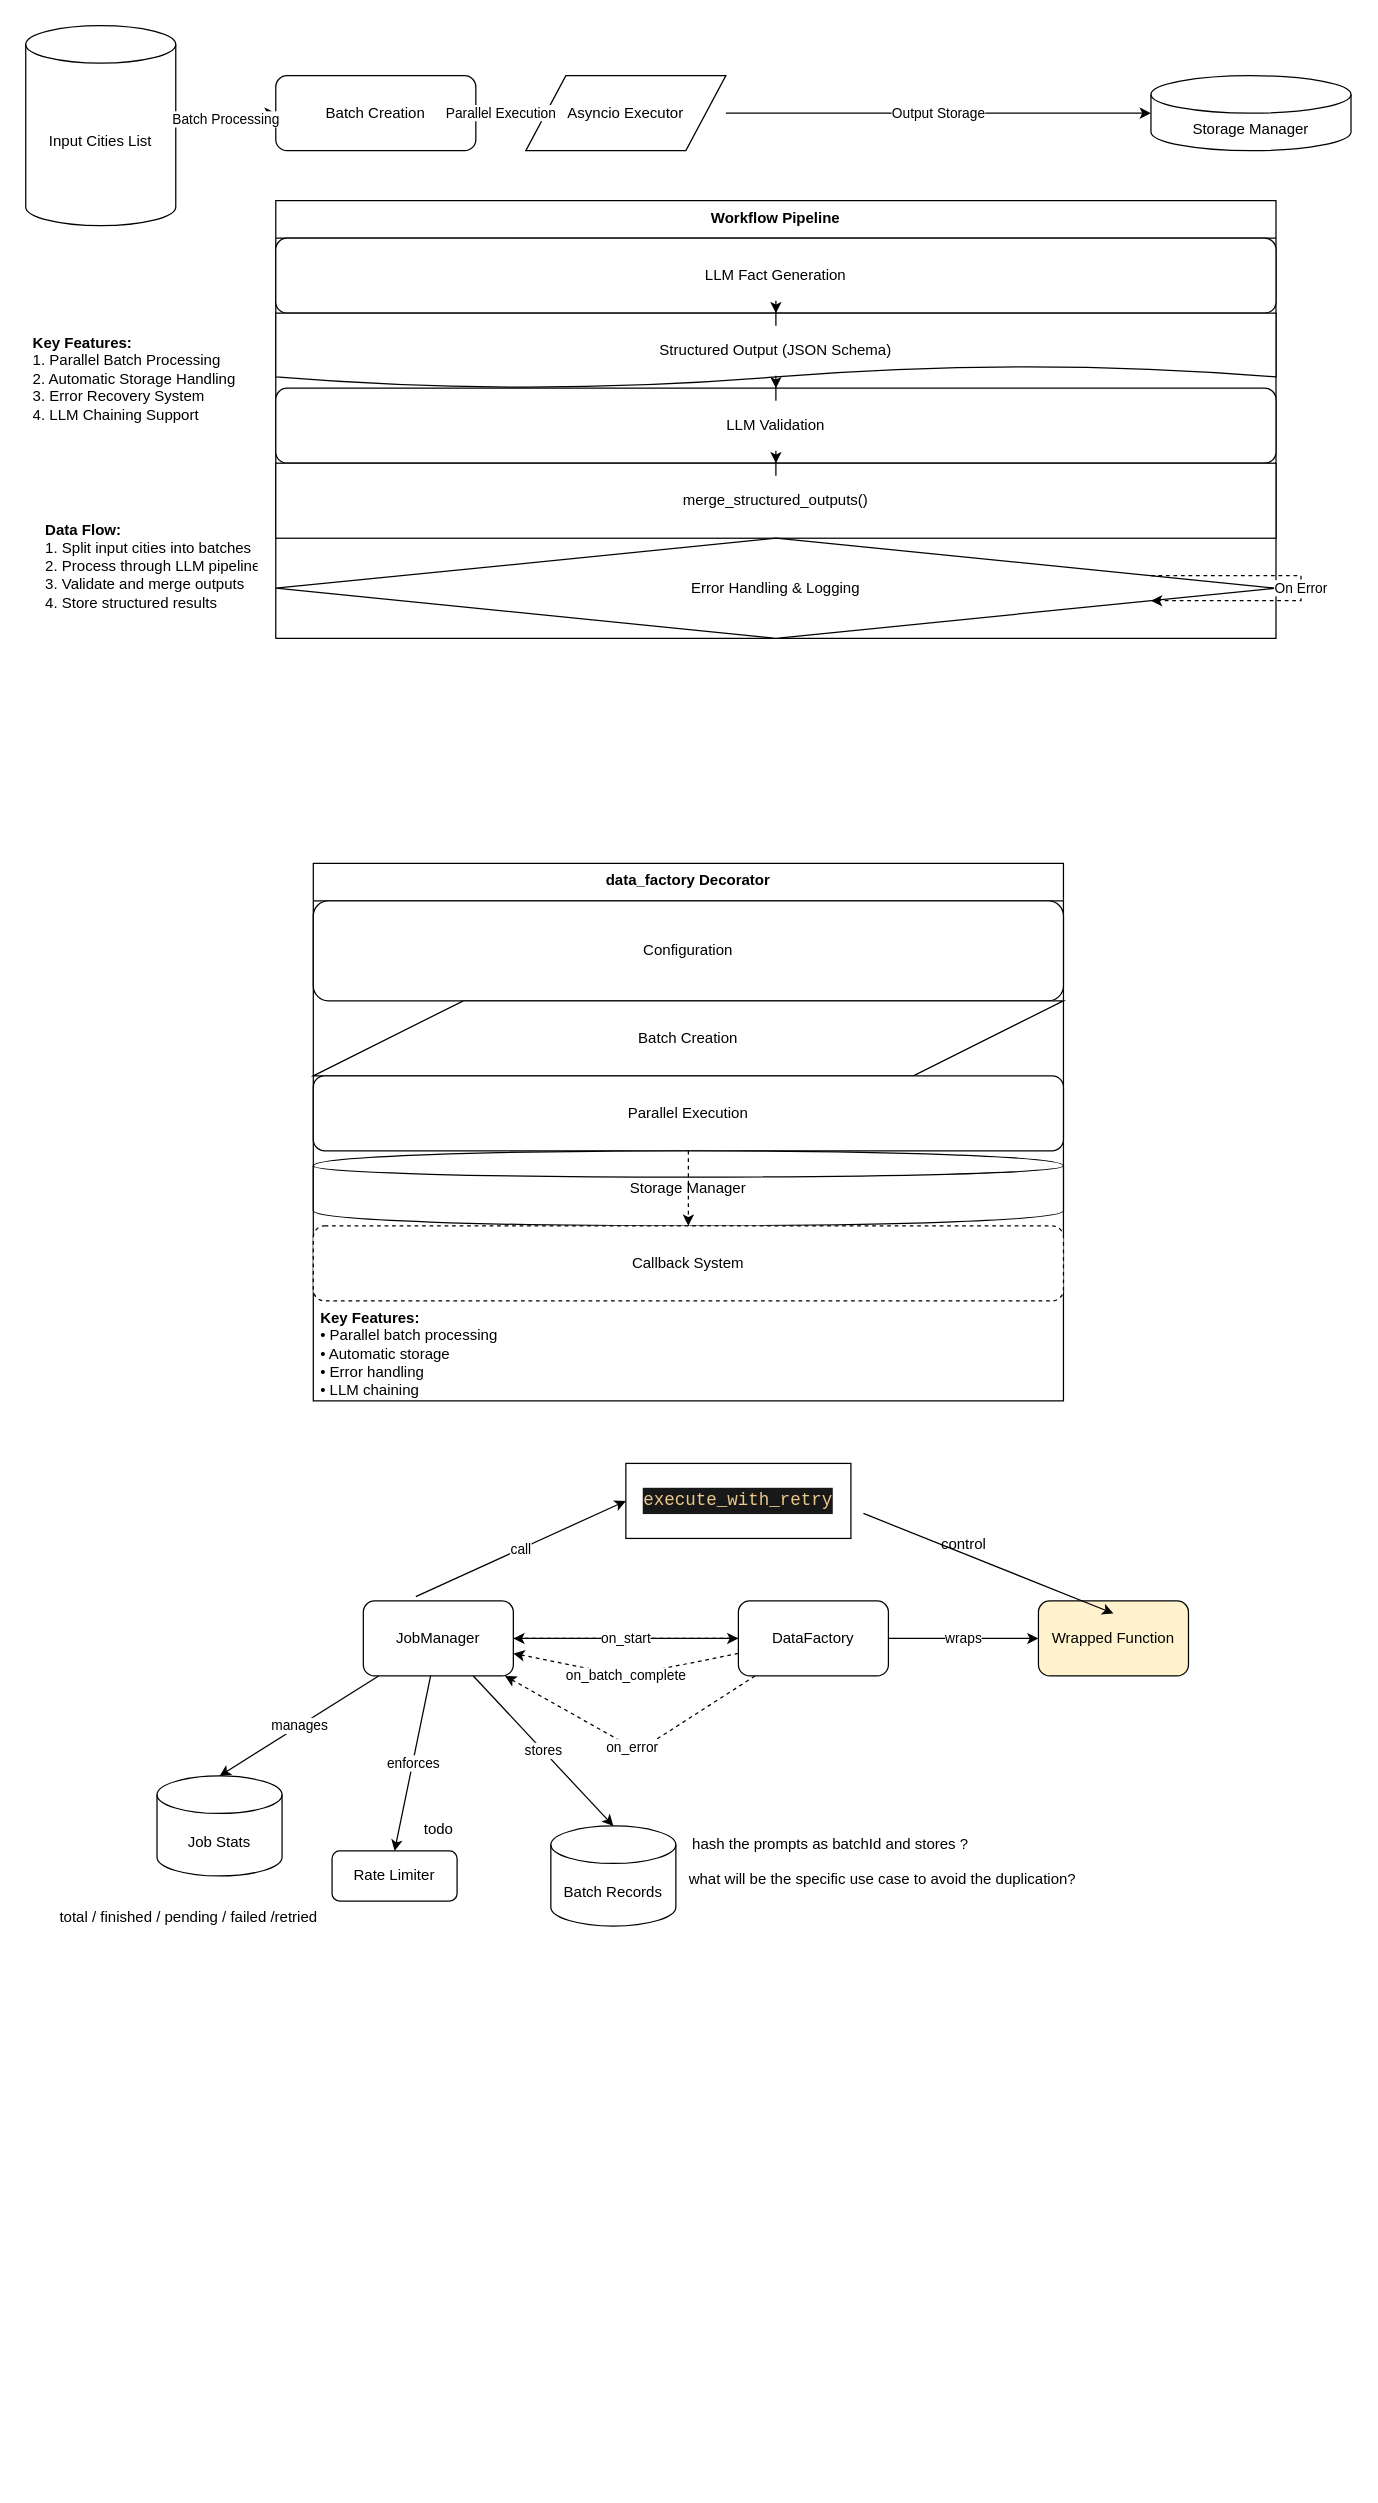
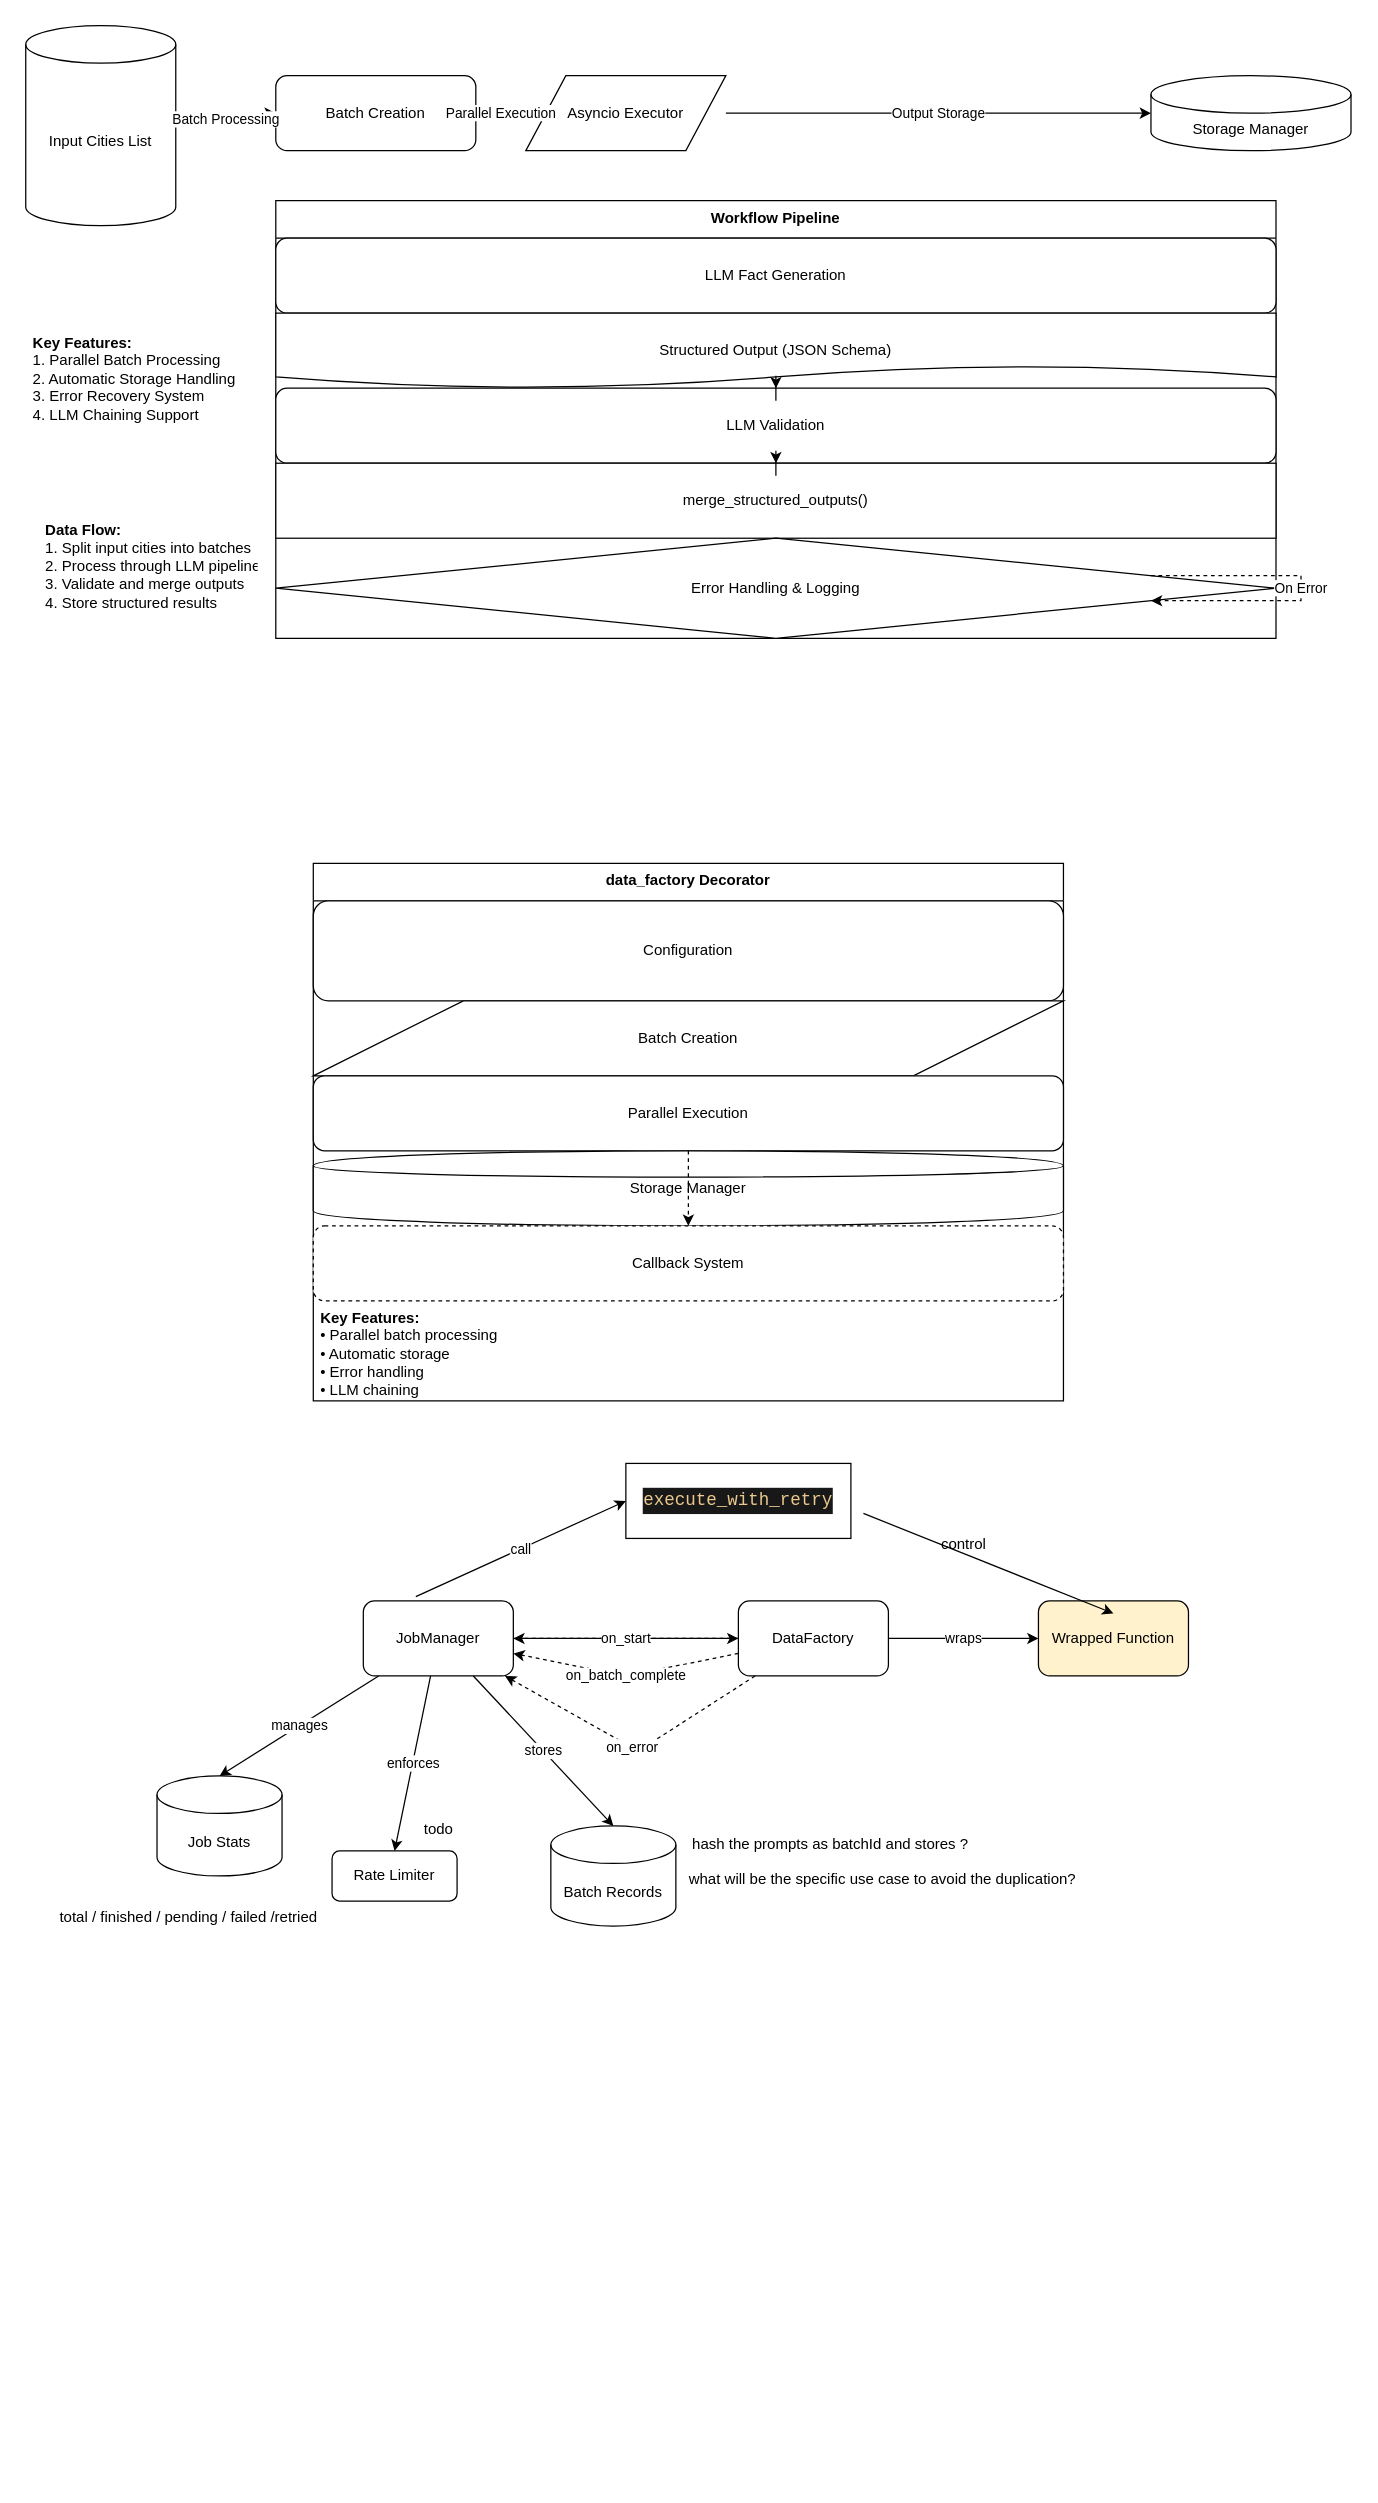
edge "LLM Fact Generation" -> "Structured Output (JSON Schema)": removed
